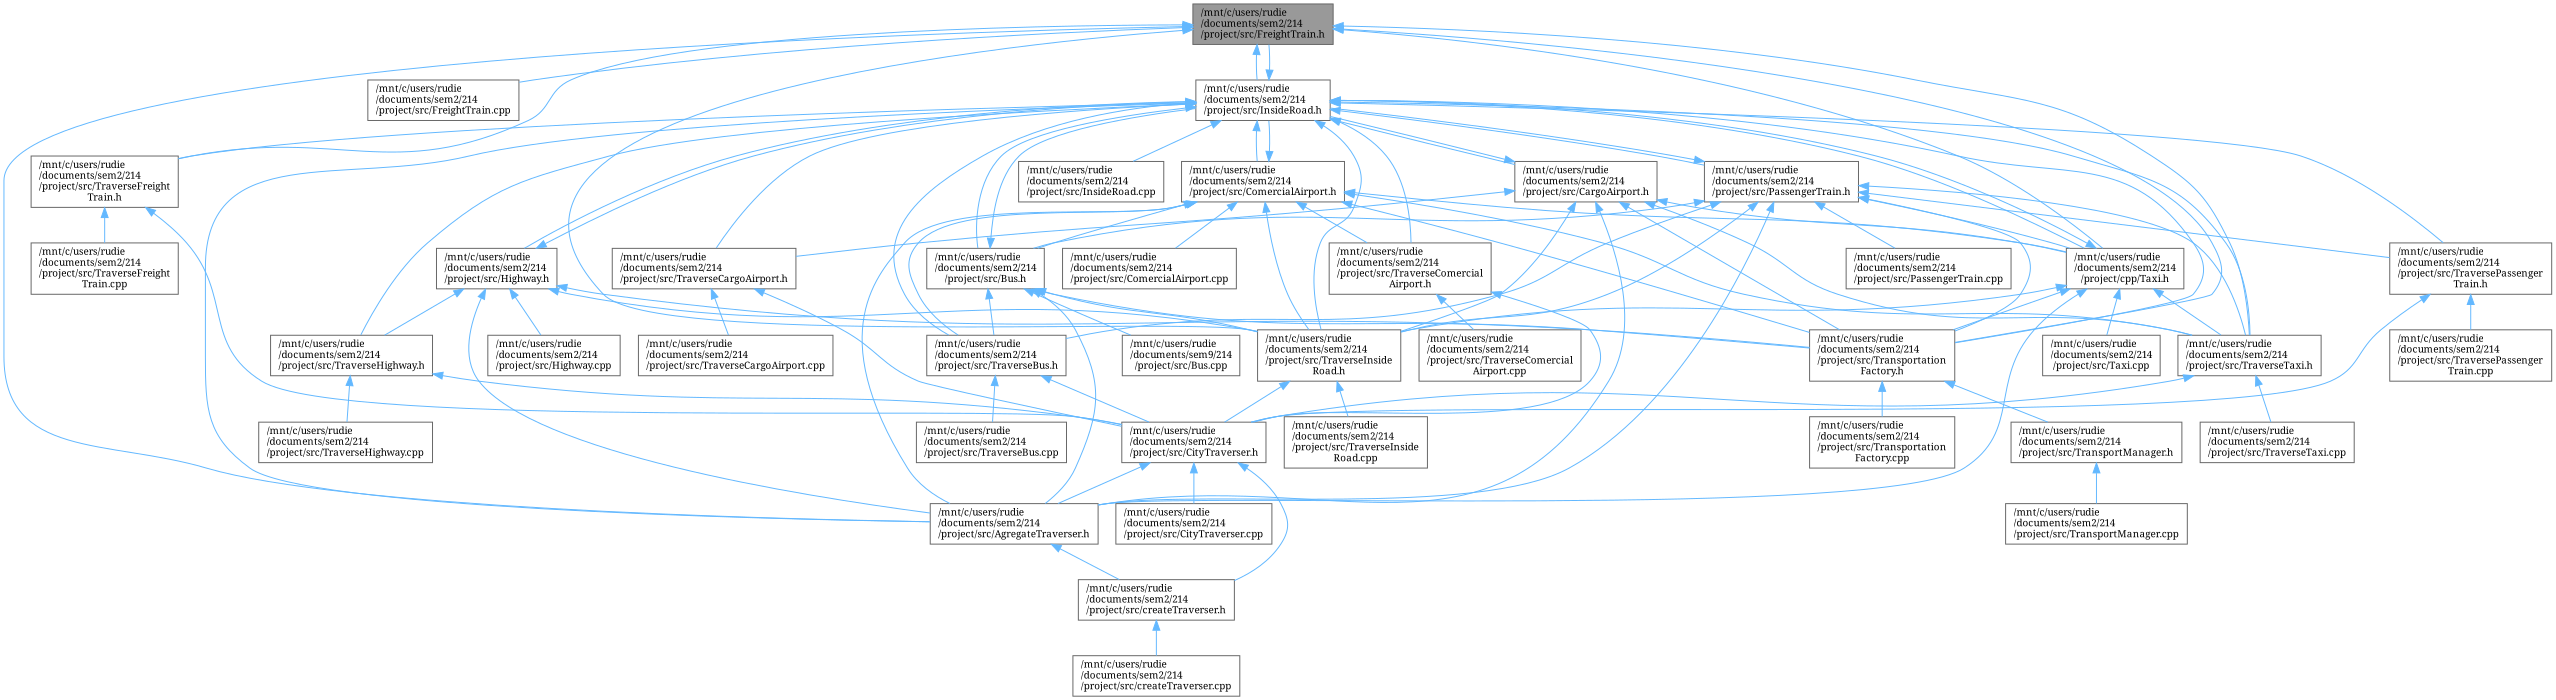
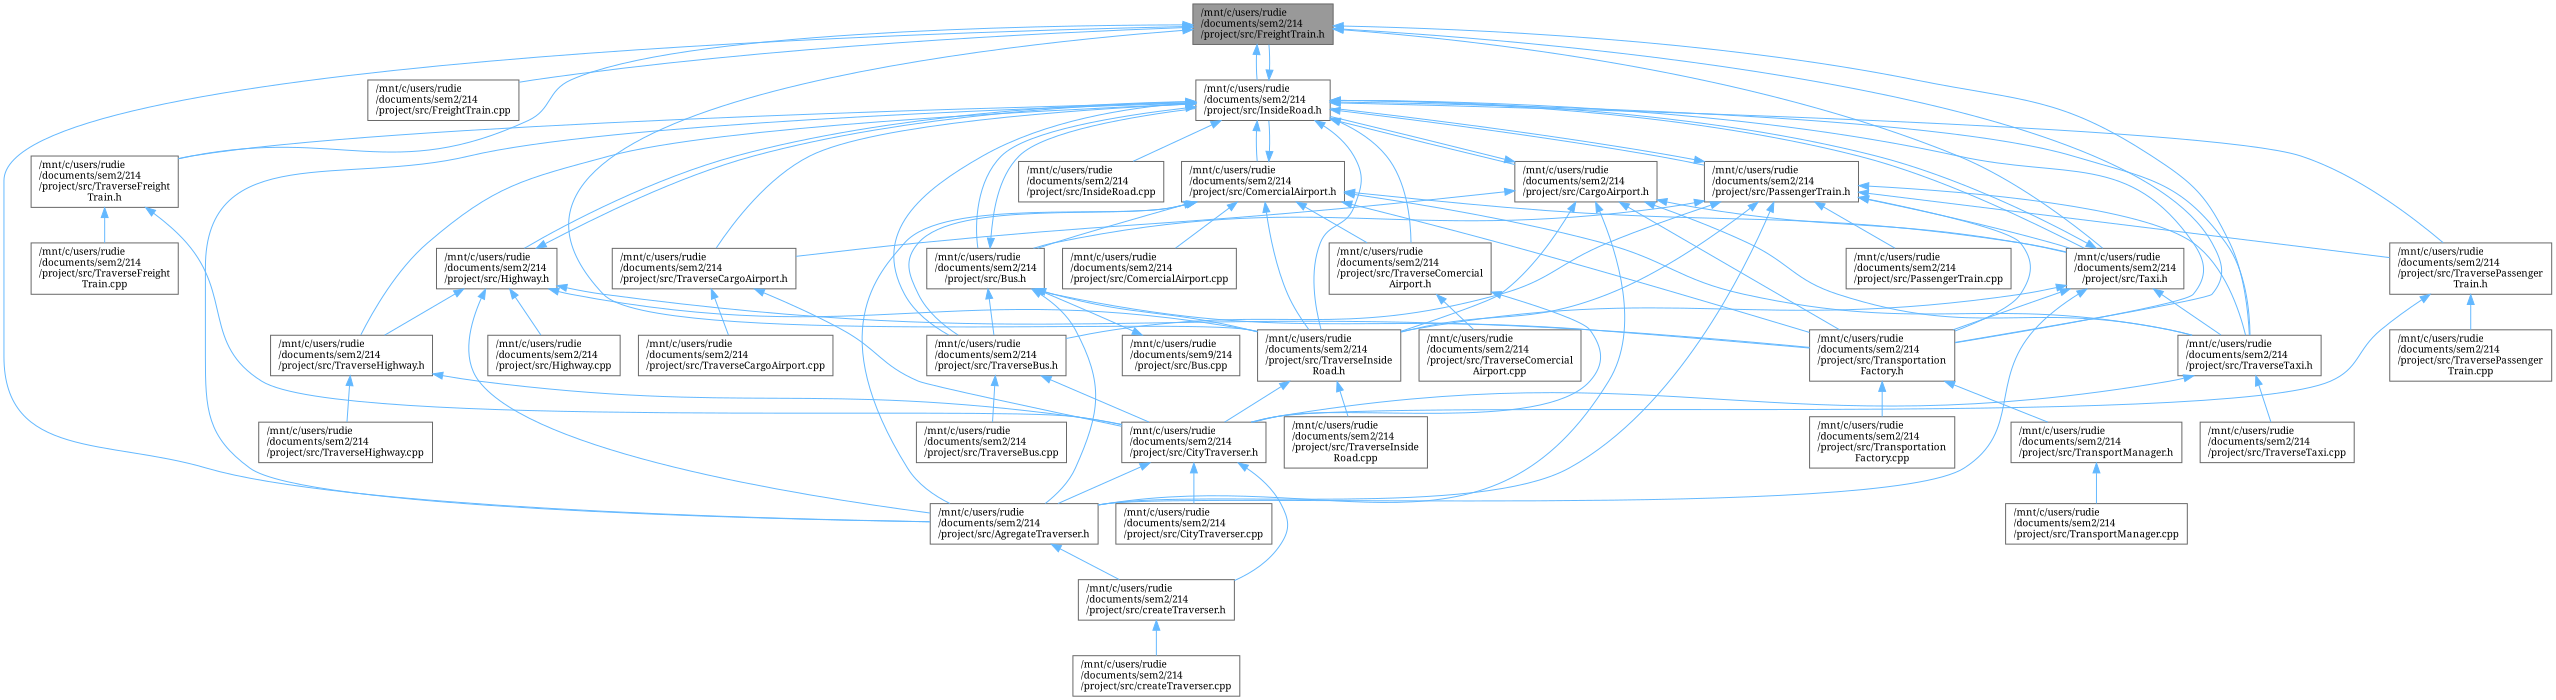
node "/mnt/c/users/rudie /documents/sem2/214 /project/cpp/Taxi.h": label "/mnt/c/users/rudie /documents/sem2/214 /project/cpp/Taxi.h" -> "/mnt/c/users/rudie /documents/sem2/214 /project/src/Taxi.h"
edge "/mnt/c/users/rudie /documents/sem9/214 /project/src/Bus.cpp" -> "/mnt/c/users/rudie /documents/sem2/214 /project/src/Bus.h": reversed
node "/mnt/c/users/rudie /documents/sem2/214 /project/src/Taxi.cpp": removed
